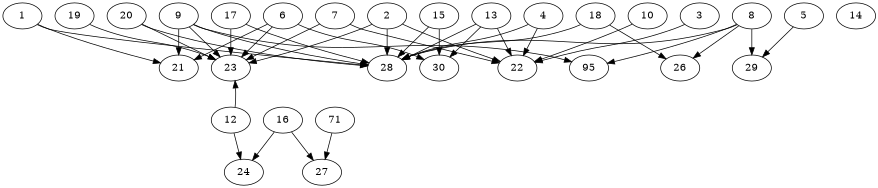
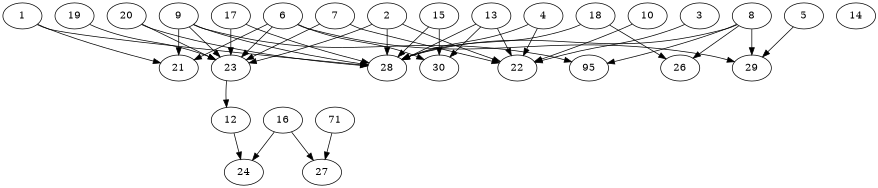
edge "6" -> "29": added
edge "12" -> "23": reversed
